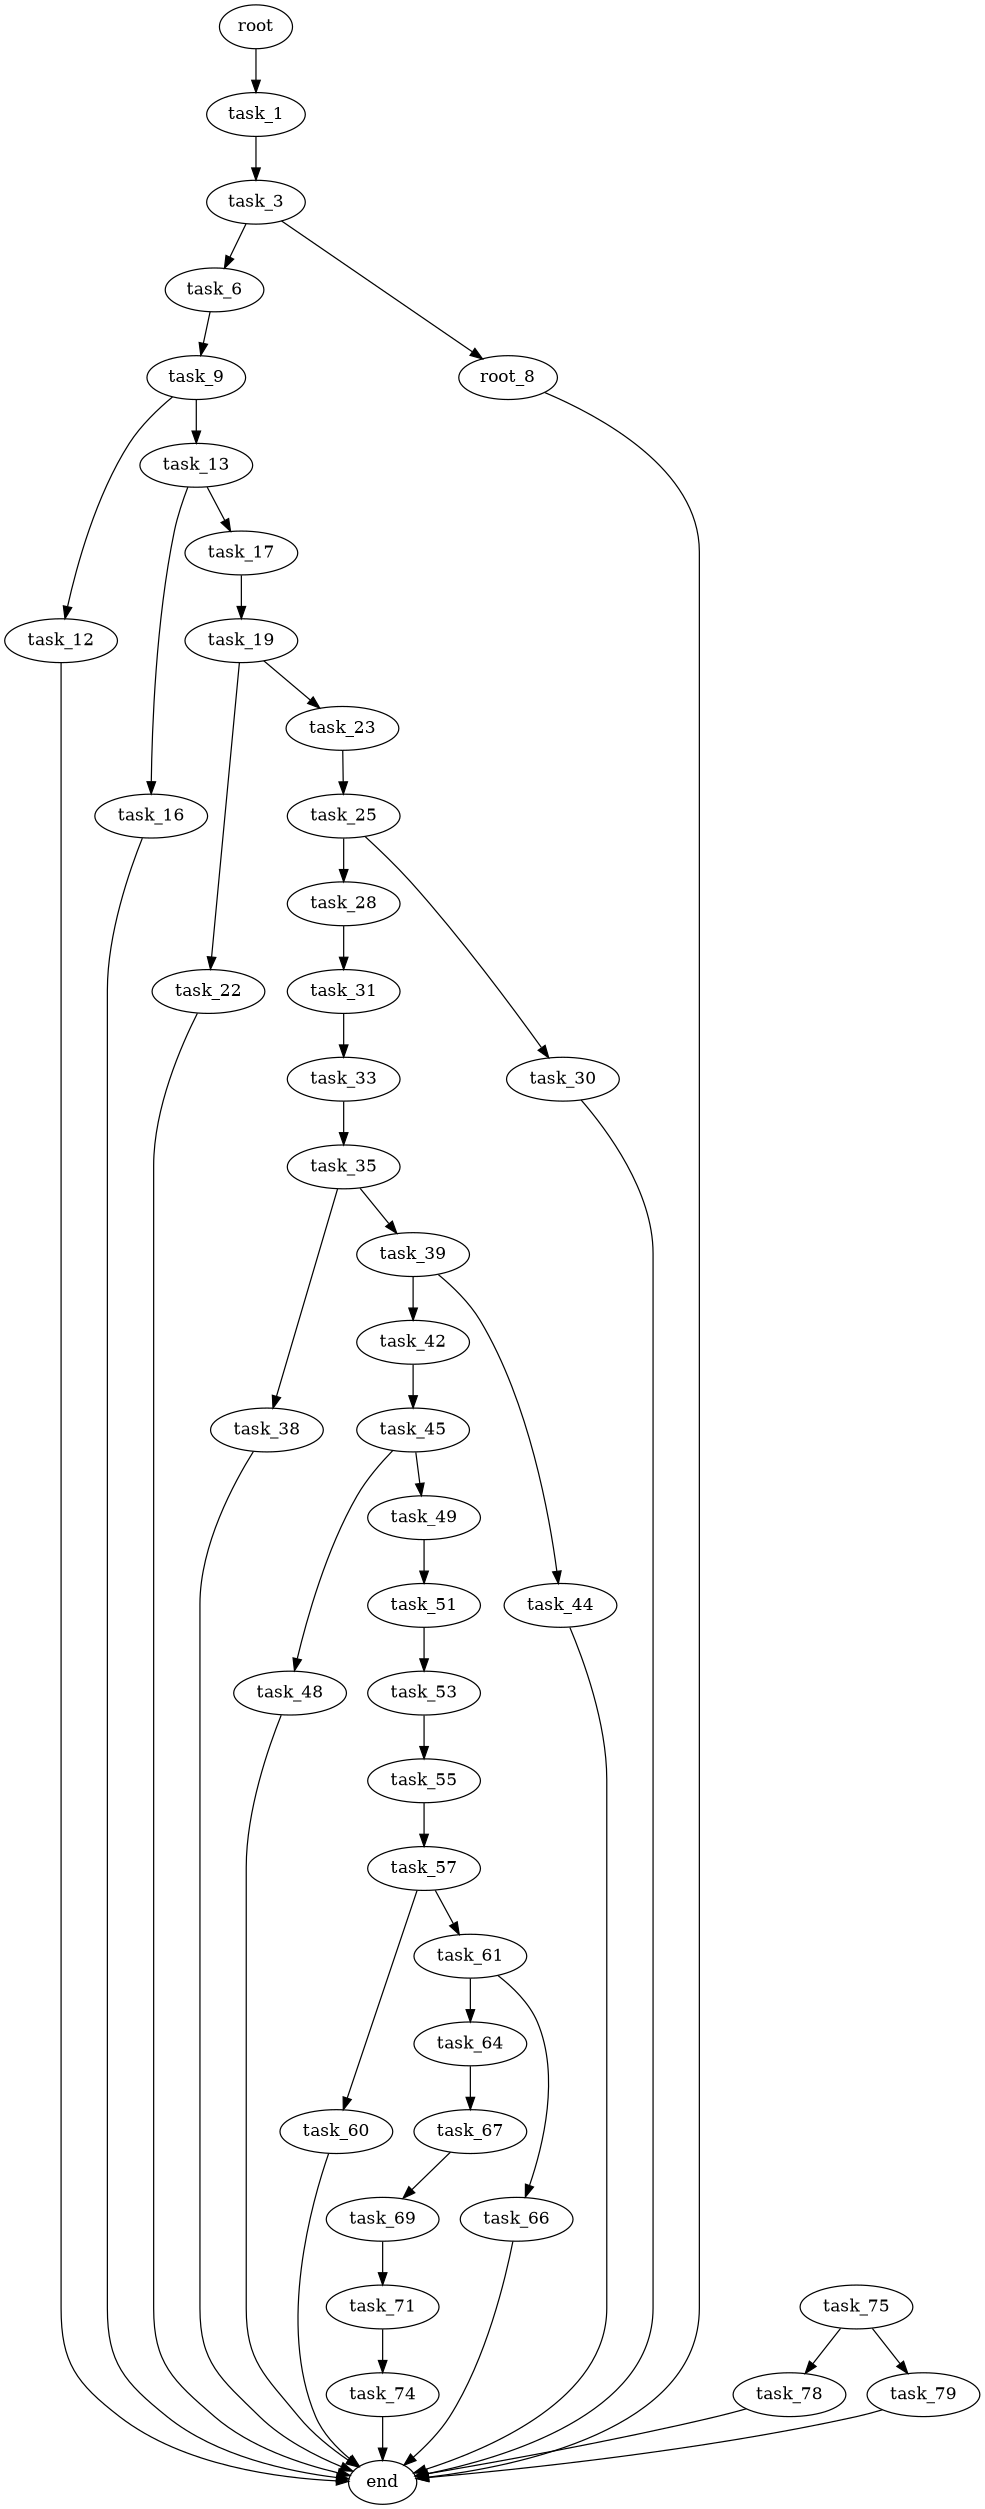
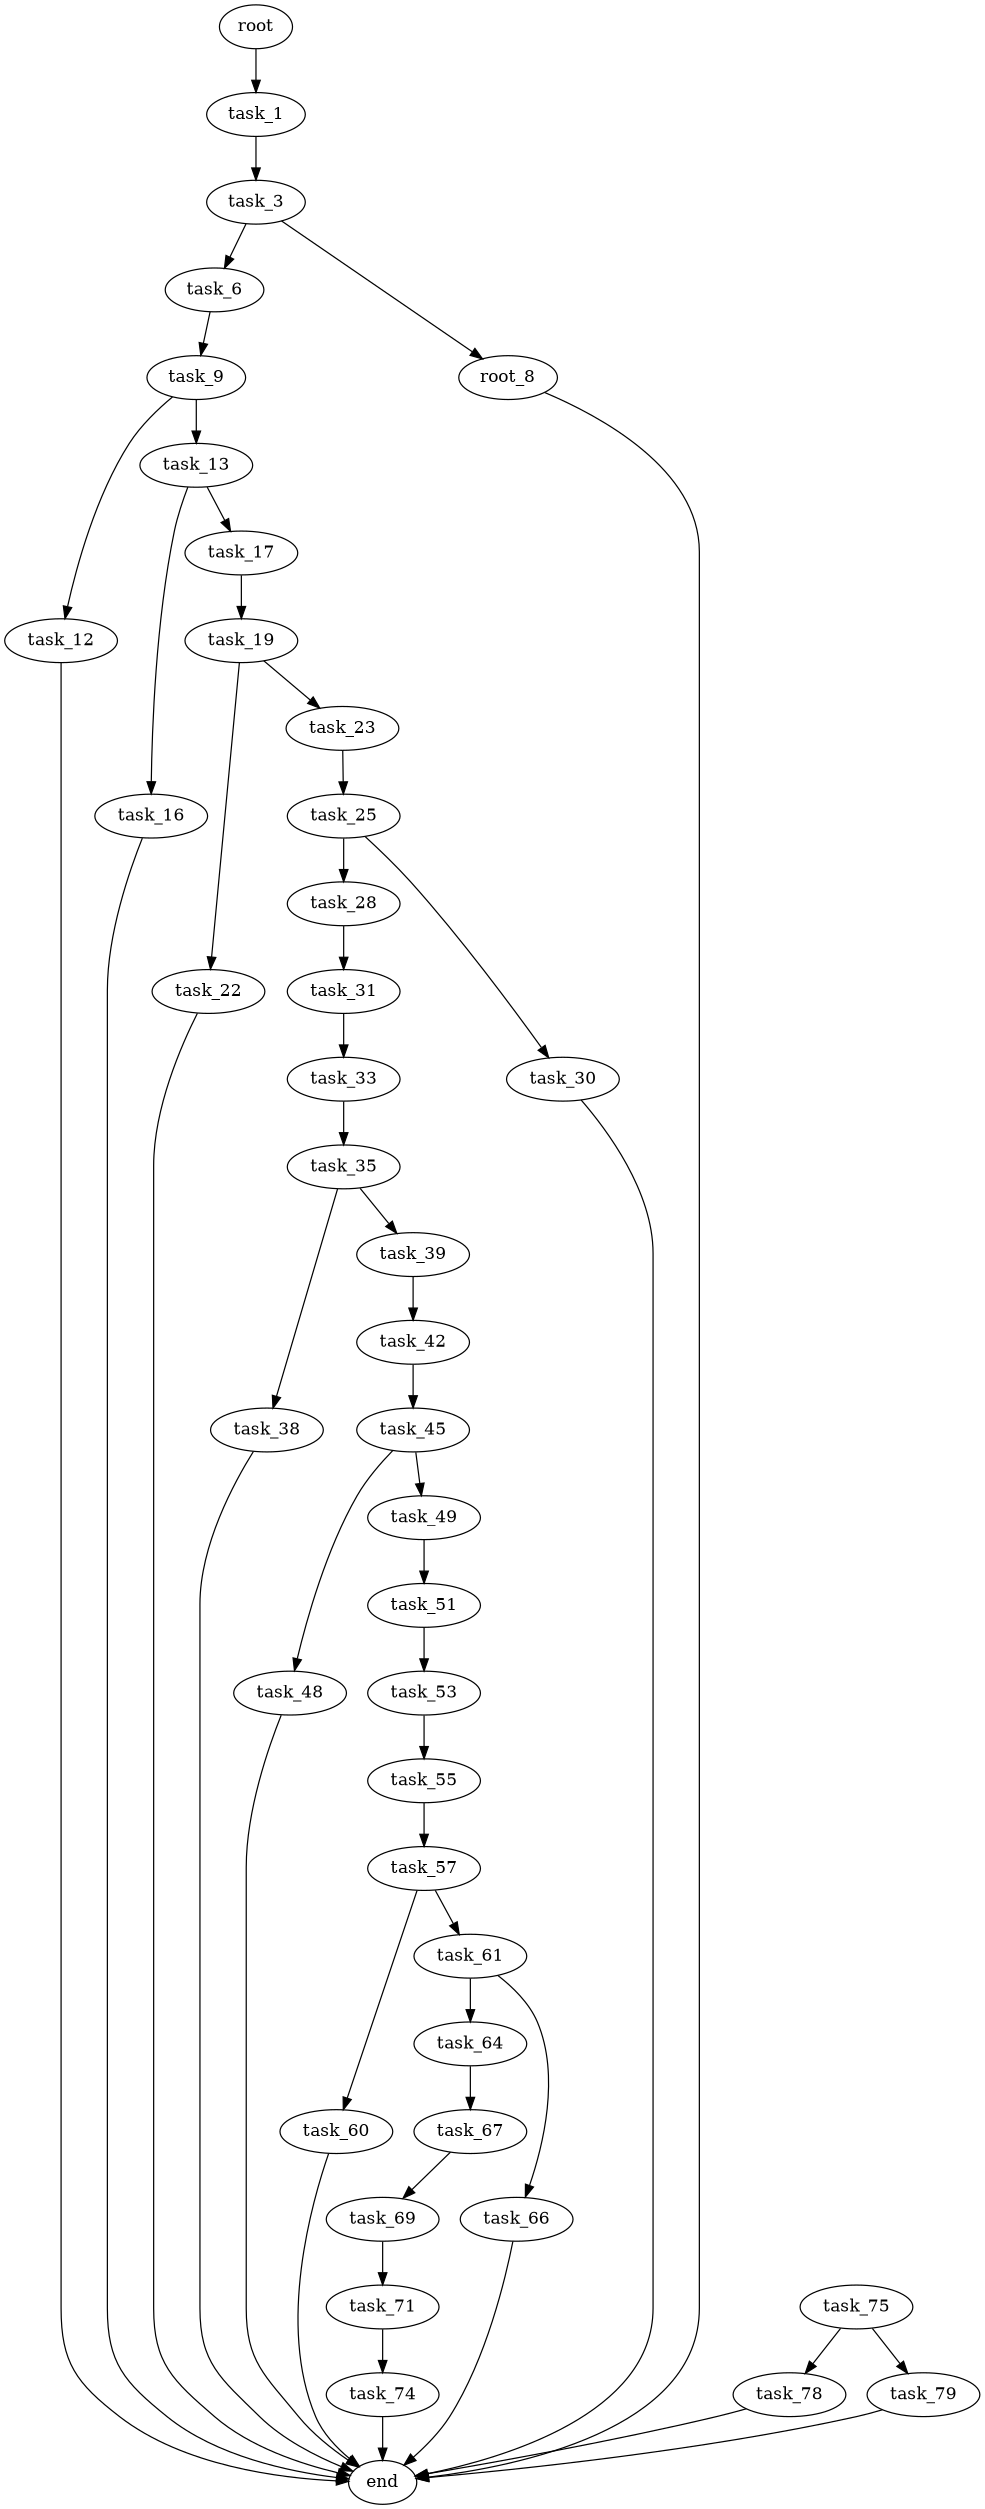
node "task_44": removed
